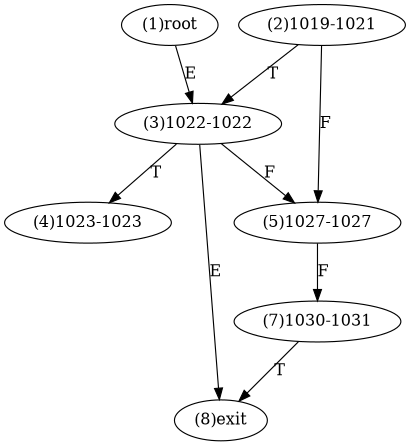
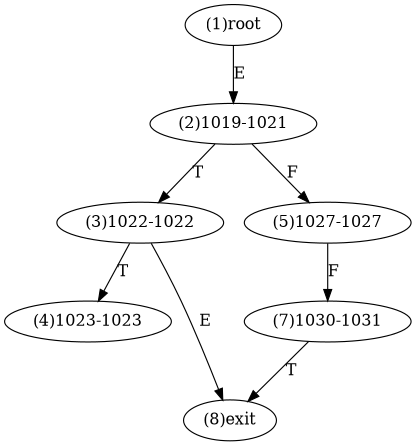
edge "(1)root" -> "(3)1022-1022": now "(1)root" -> "(2)1019-1021"
edge "(3)1022-1022" -> "(5)1027-1027": removed, label "F"
